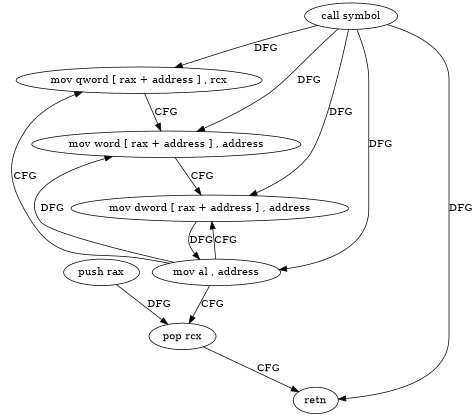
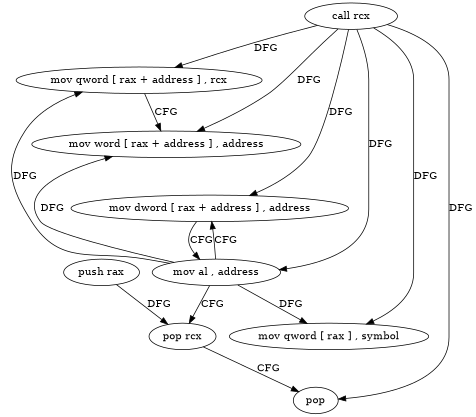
node "call symbol": label "call symbol" -> "call rcx"
edge "mov word [ rax + address ] , address" -> "mov dword [ rax + address ] , address": removed, label "CFG"
edge "mov al , address" -> "mov qword [ rax + address ] , rcx": label "CFG" -> "DFG"
edge "mov dword [ rax + address ] , address" -> "mov al , address": label "DFG" -> "CFG"
node "mov qword [ rax ] , symbol": added
node "retn": label "retn" -> "pop"
